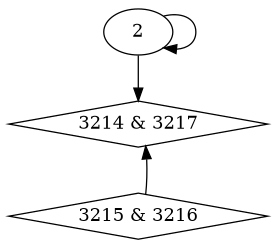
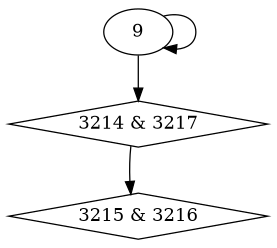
node "2": label "2" -> "9"
edge "3215 & 3216" -> "3214 & 3217": reversed
